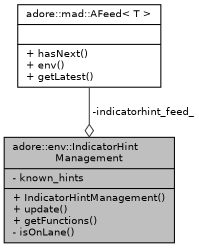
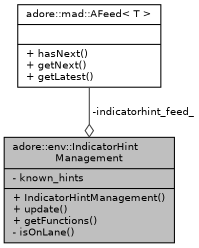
node "adore::mad::AFeed< T >": text "+ env()" -> "+ getNext()"
